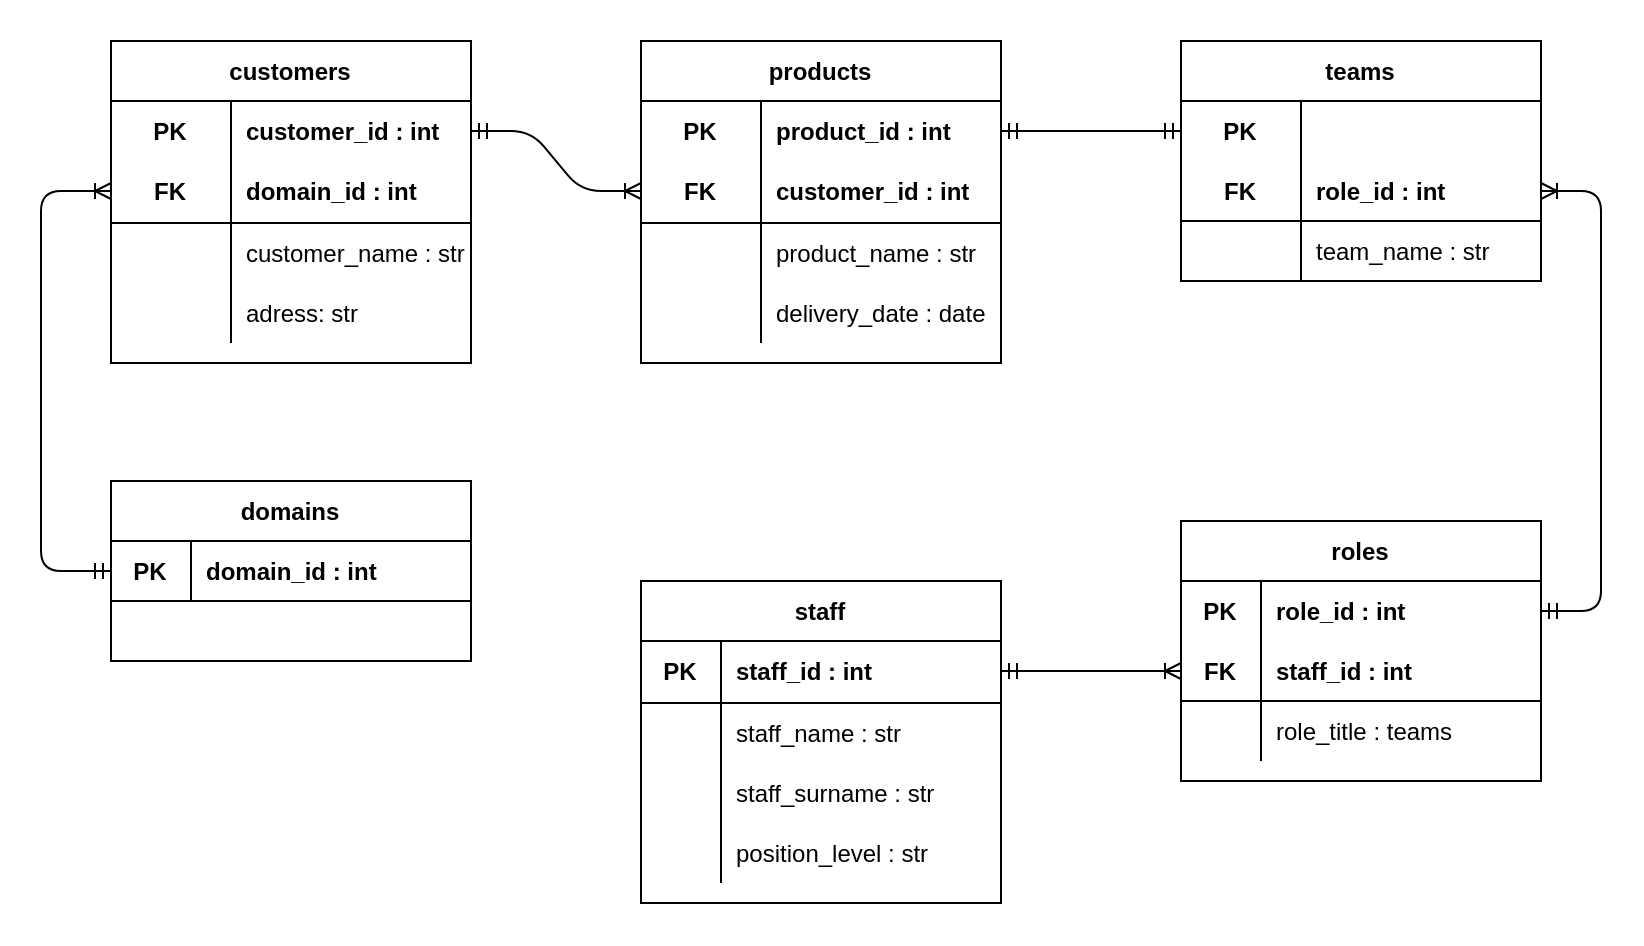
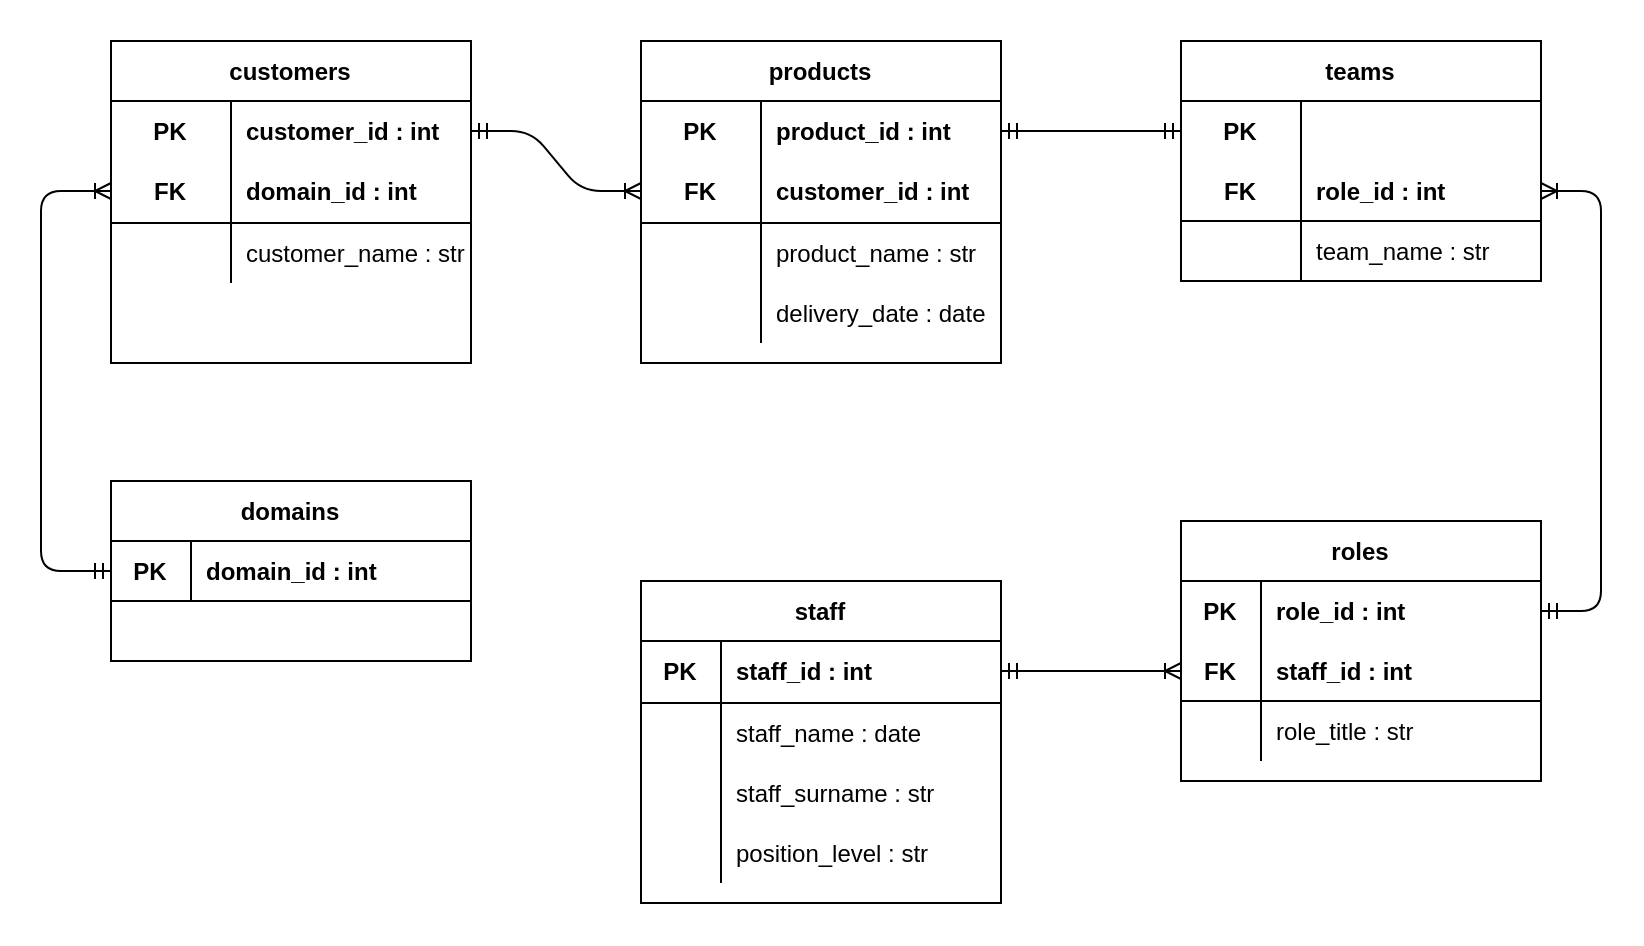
node "adress: str": removed
node "role_title : teams": label "role_title : teams" -> "role_title : str"
node "staff_name : str": label "staff_name : str" -> "staff_name : date"
